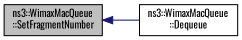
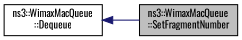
edge "ns3::WimaxMacQueue ::Dequeue" -> "ns3::WimaxMacQueue ::SetFragmentNumber": reversed
